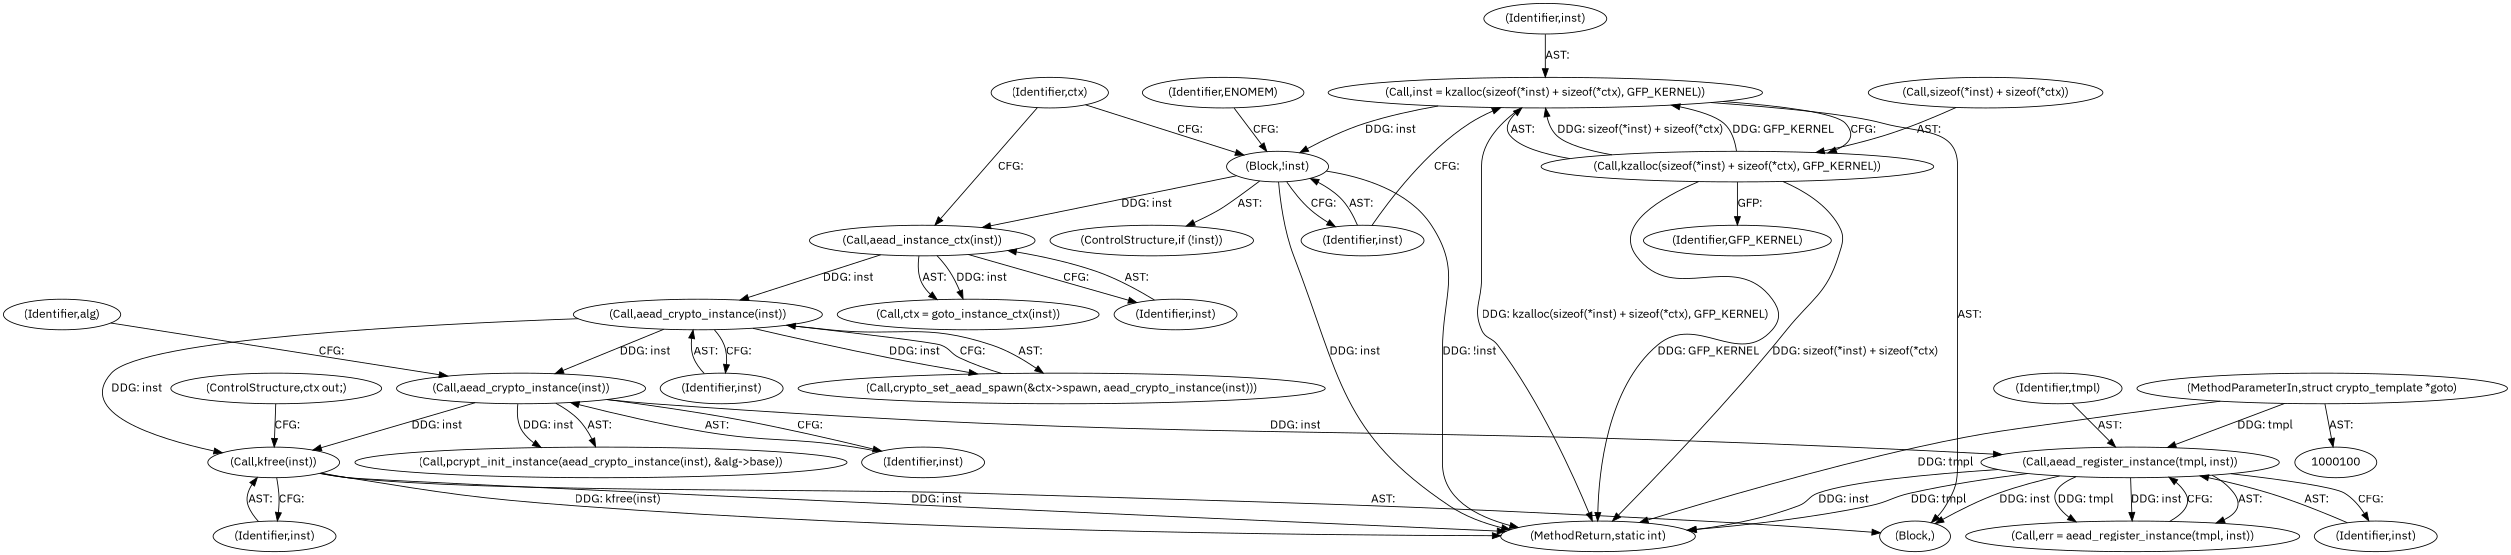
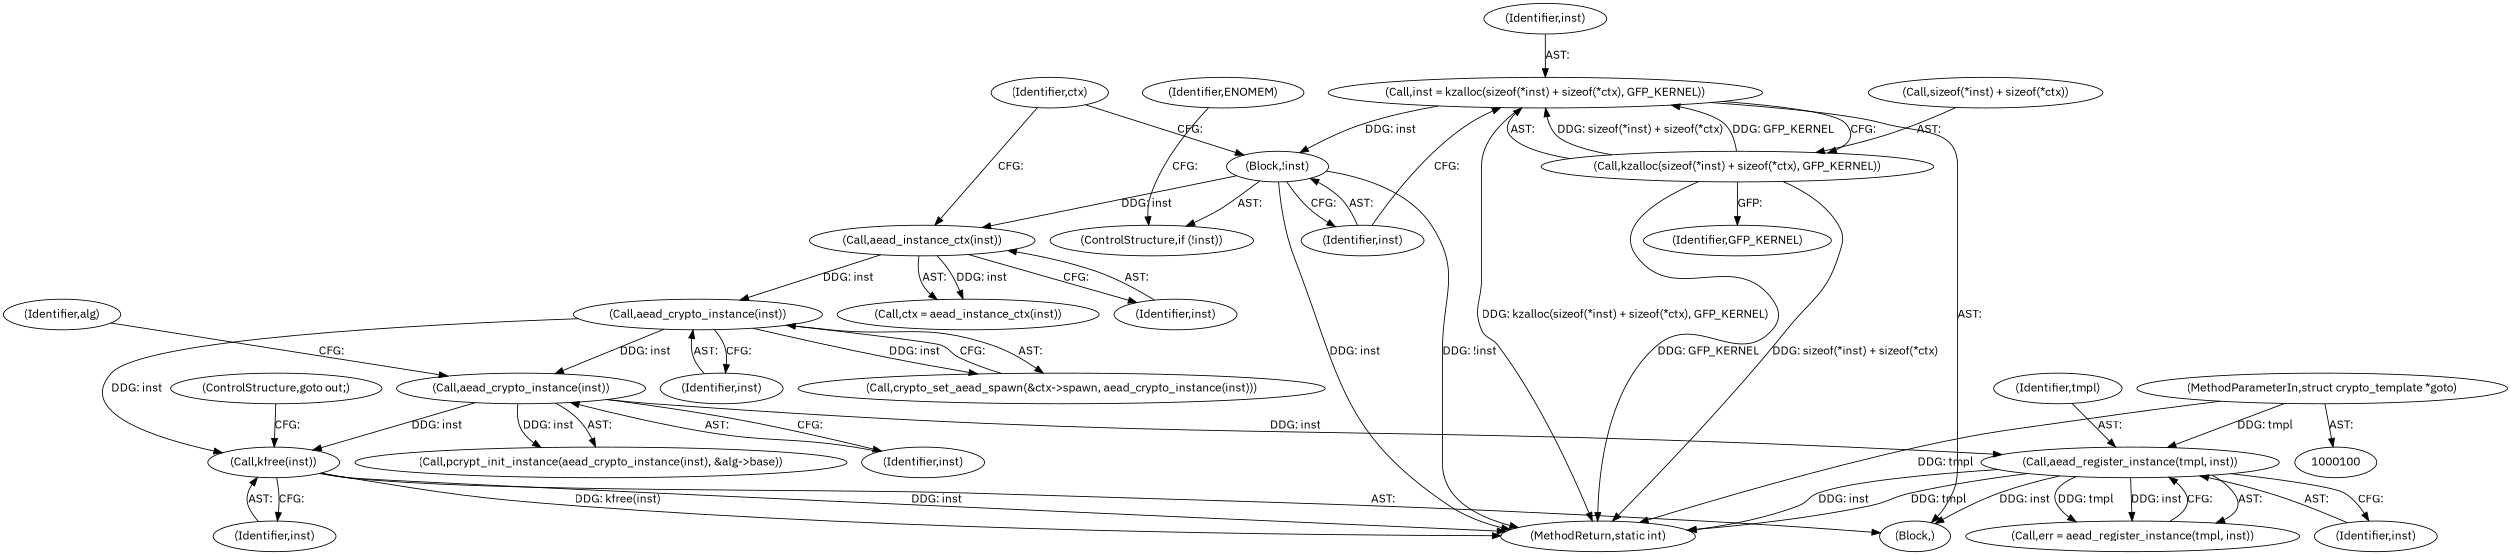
edge "(Identifier,ENOMEM)" -> "(Block,!inst)": now "(Identifier,ENOMEM)" -> "(ControlStructure,if (!inst))"
node "(Call,ctx = goto_instance_ctx(inst))": label "(Call,ctx = goto_instance_ctx(inst))" -> "(Call,ctx = aead_instance_ctx(inst))"
node "(ControlStructure,ctx out;)": label "(ControlStructure,ctx out;)" -> "(ControlStructure,goto out;)"
